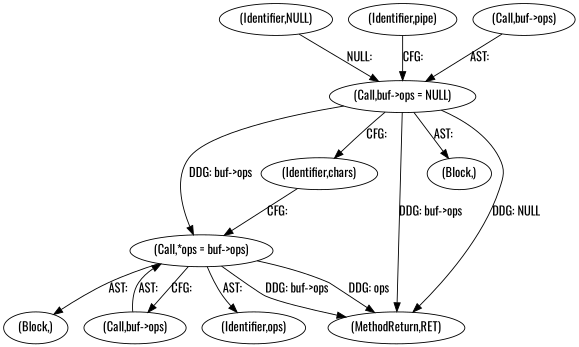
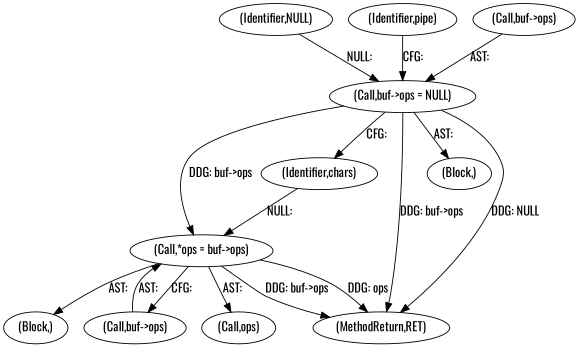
edge "(Identifier,chars)" -> "(Call,*ops = buf->ops)": label "CFG: " -> "NULL: "
node "(Identifier,ops)": label "(Identifier,ops)" -> "(Call,ops)"
